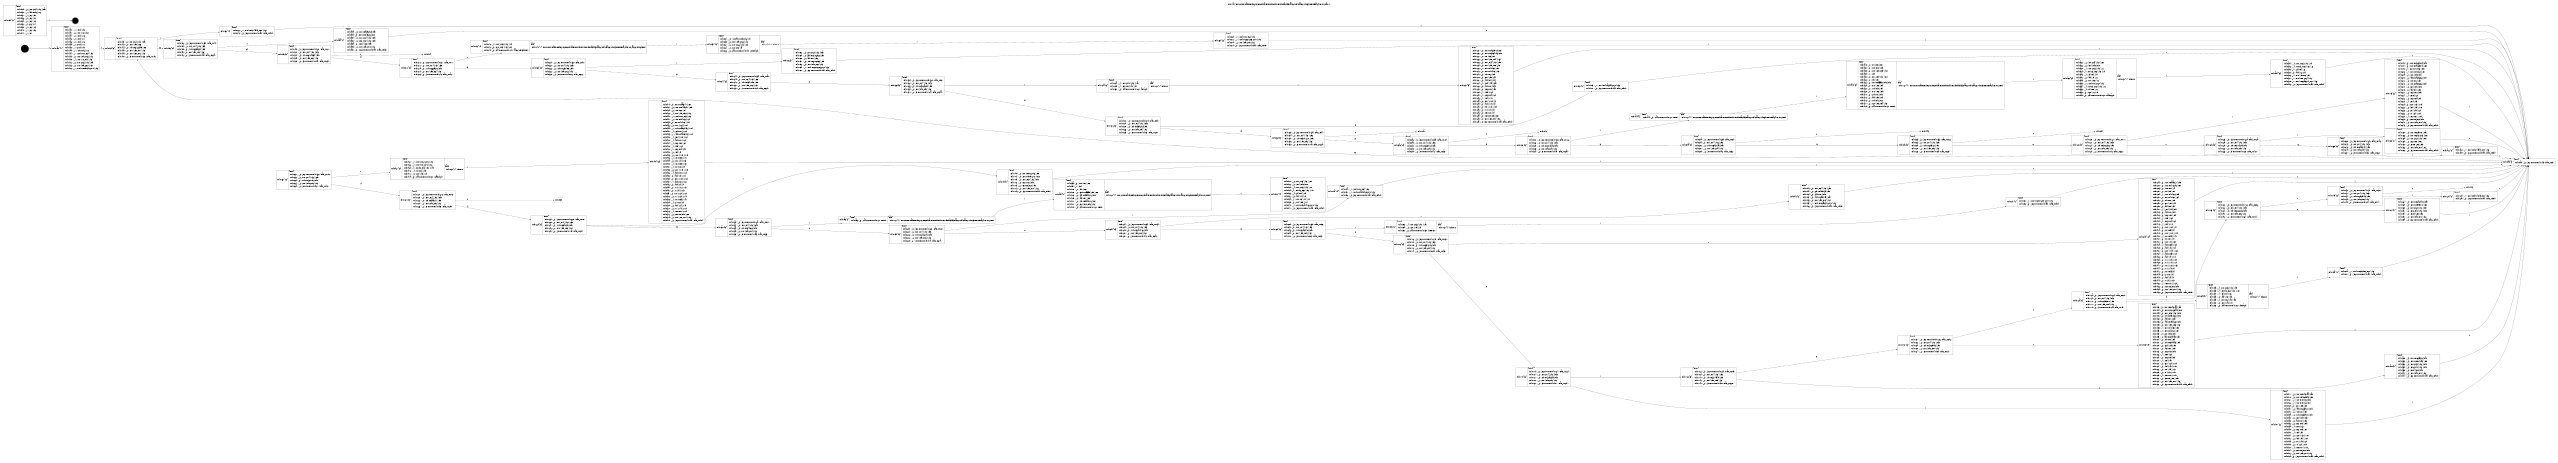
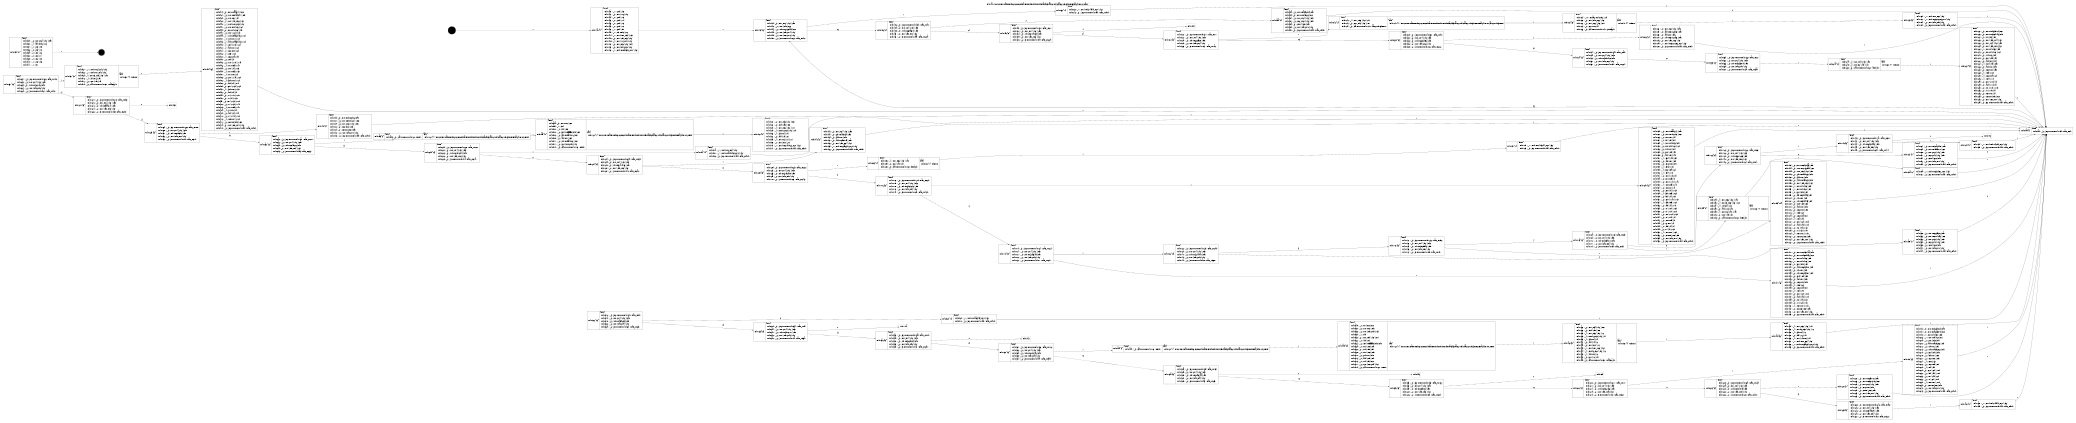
edge "0x40155d [25]" -> "0x401576 [25]": removed, label "20"
